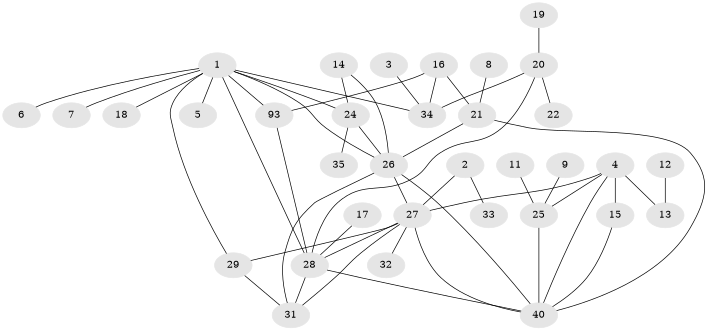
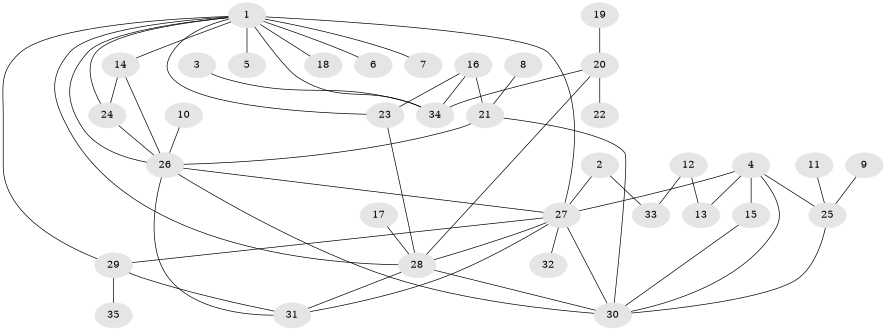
edge "1" -- "27": added
edge "1" -- "14": added
node "10": added
node "93": label "93" -> "23"
edge "24" -- "35": now "29" -- "35"
edge "12" -- "33": added
node "40": label "40" -> "30"
